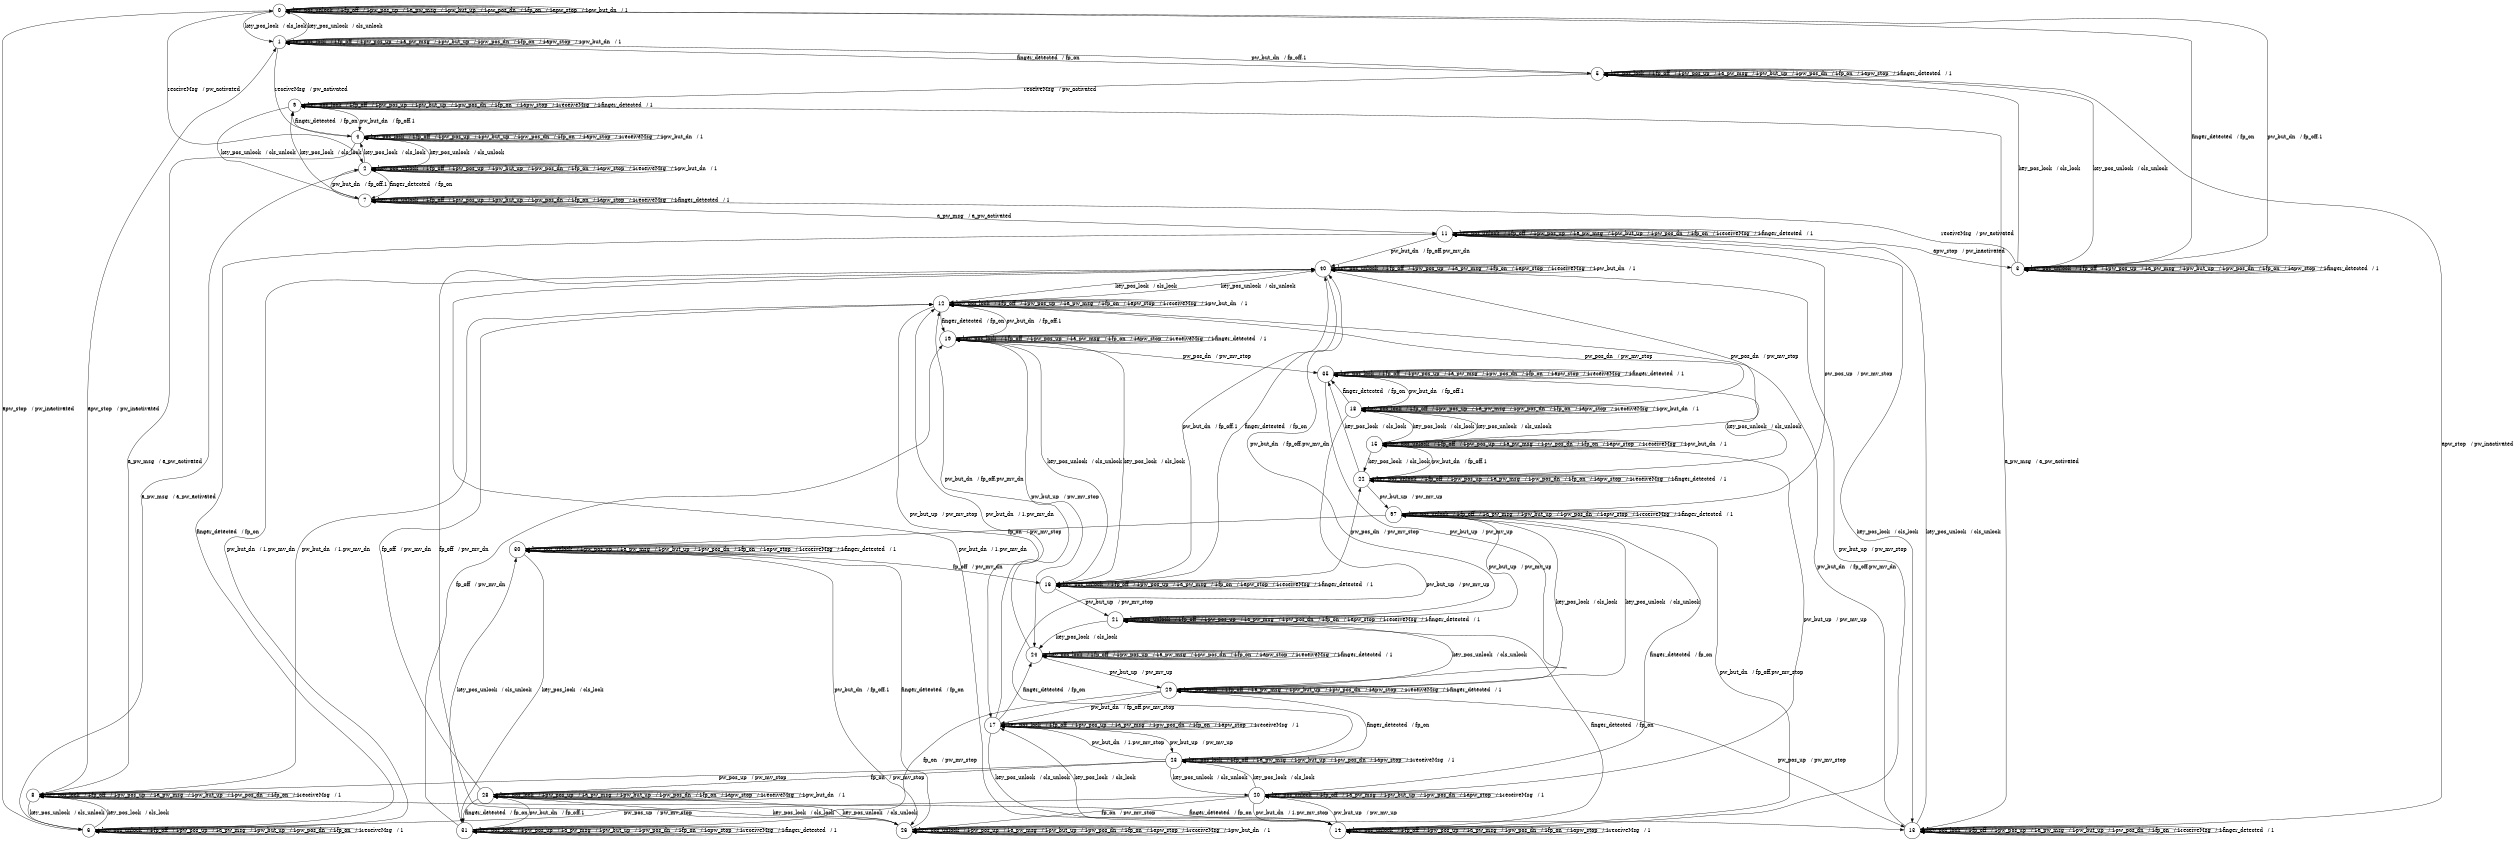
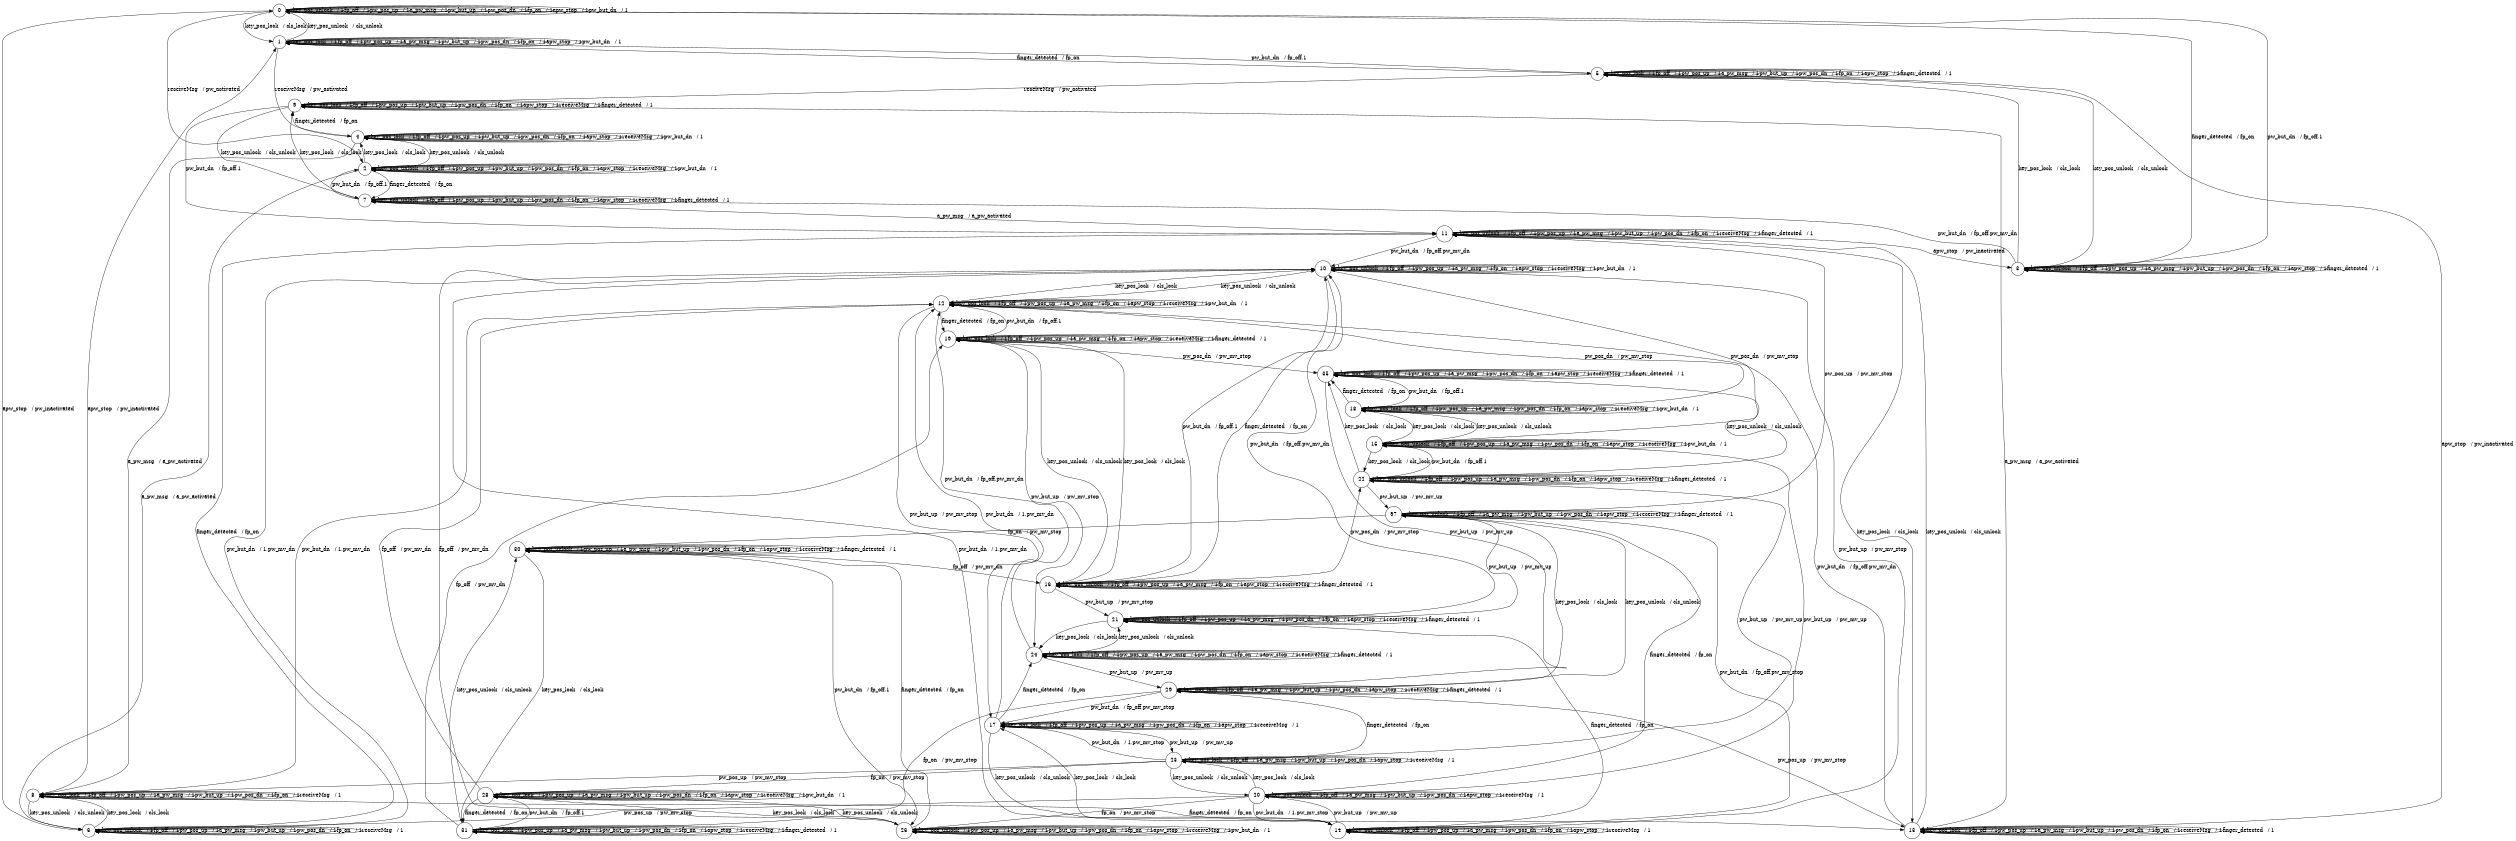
edge "9" -> "4": now "9" -> "11"
edge "3" -> "7": label "receiveMsg   / pw_activated" -> "pw_but_dn   / fp_off,pw_mv_dn"
node "40": label "40" -> "10"
edge "18" -> "23": now "22" -> "23"
edge "29" -> "21": now "24" -> "21"
